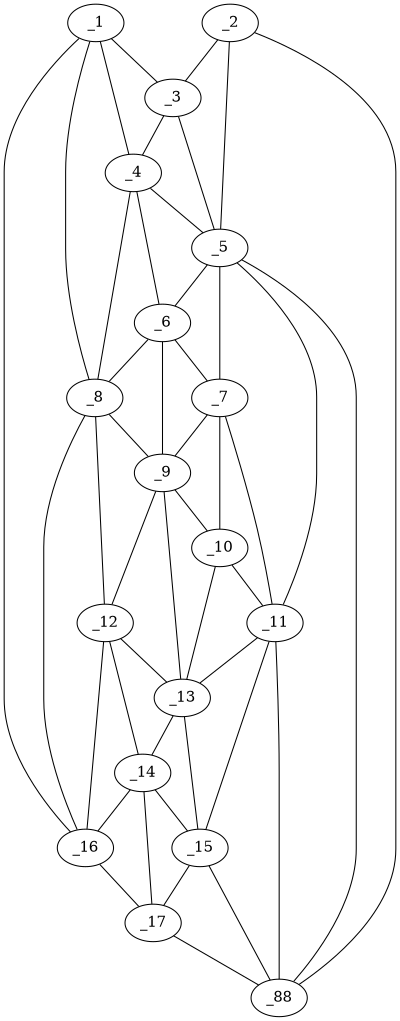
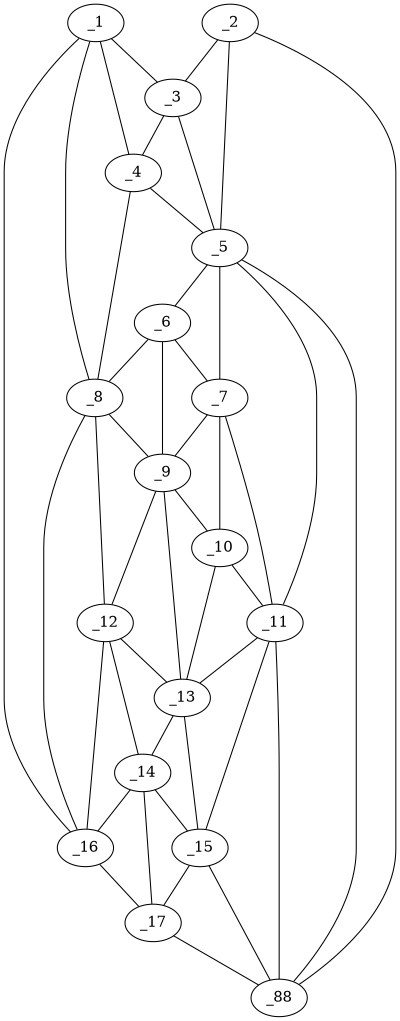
edge "_4" -- "_6": removed
